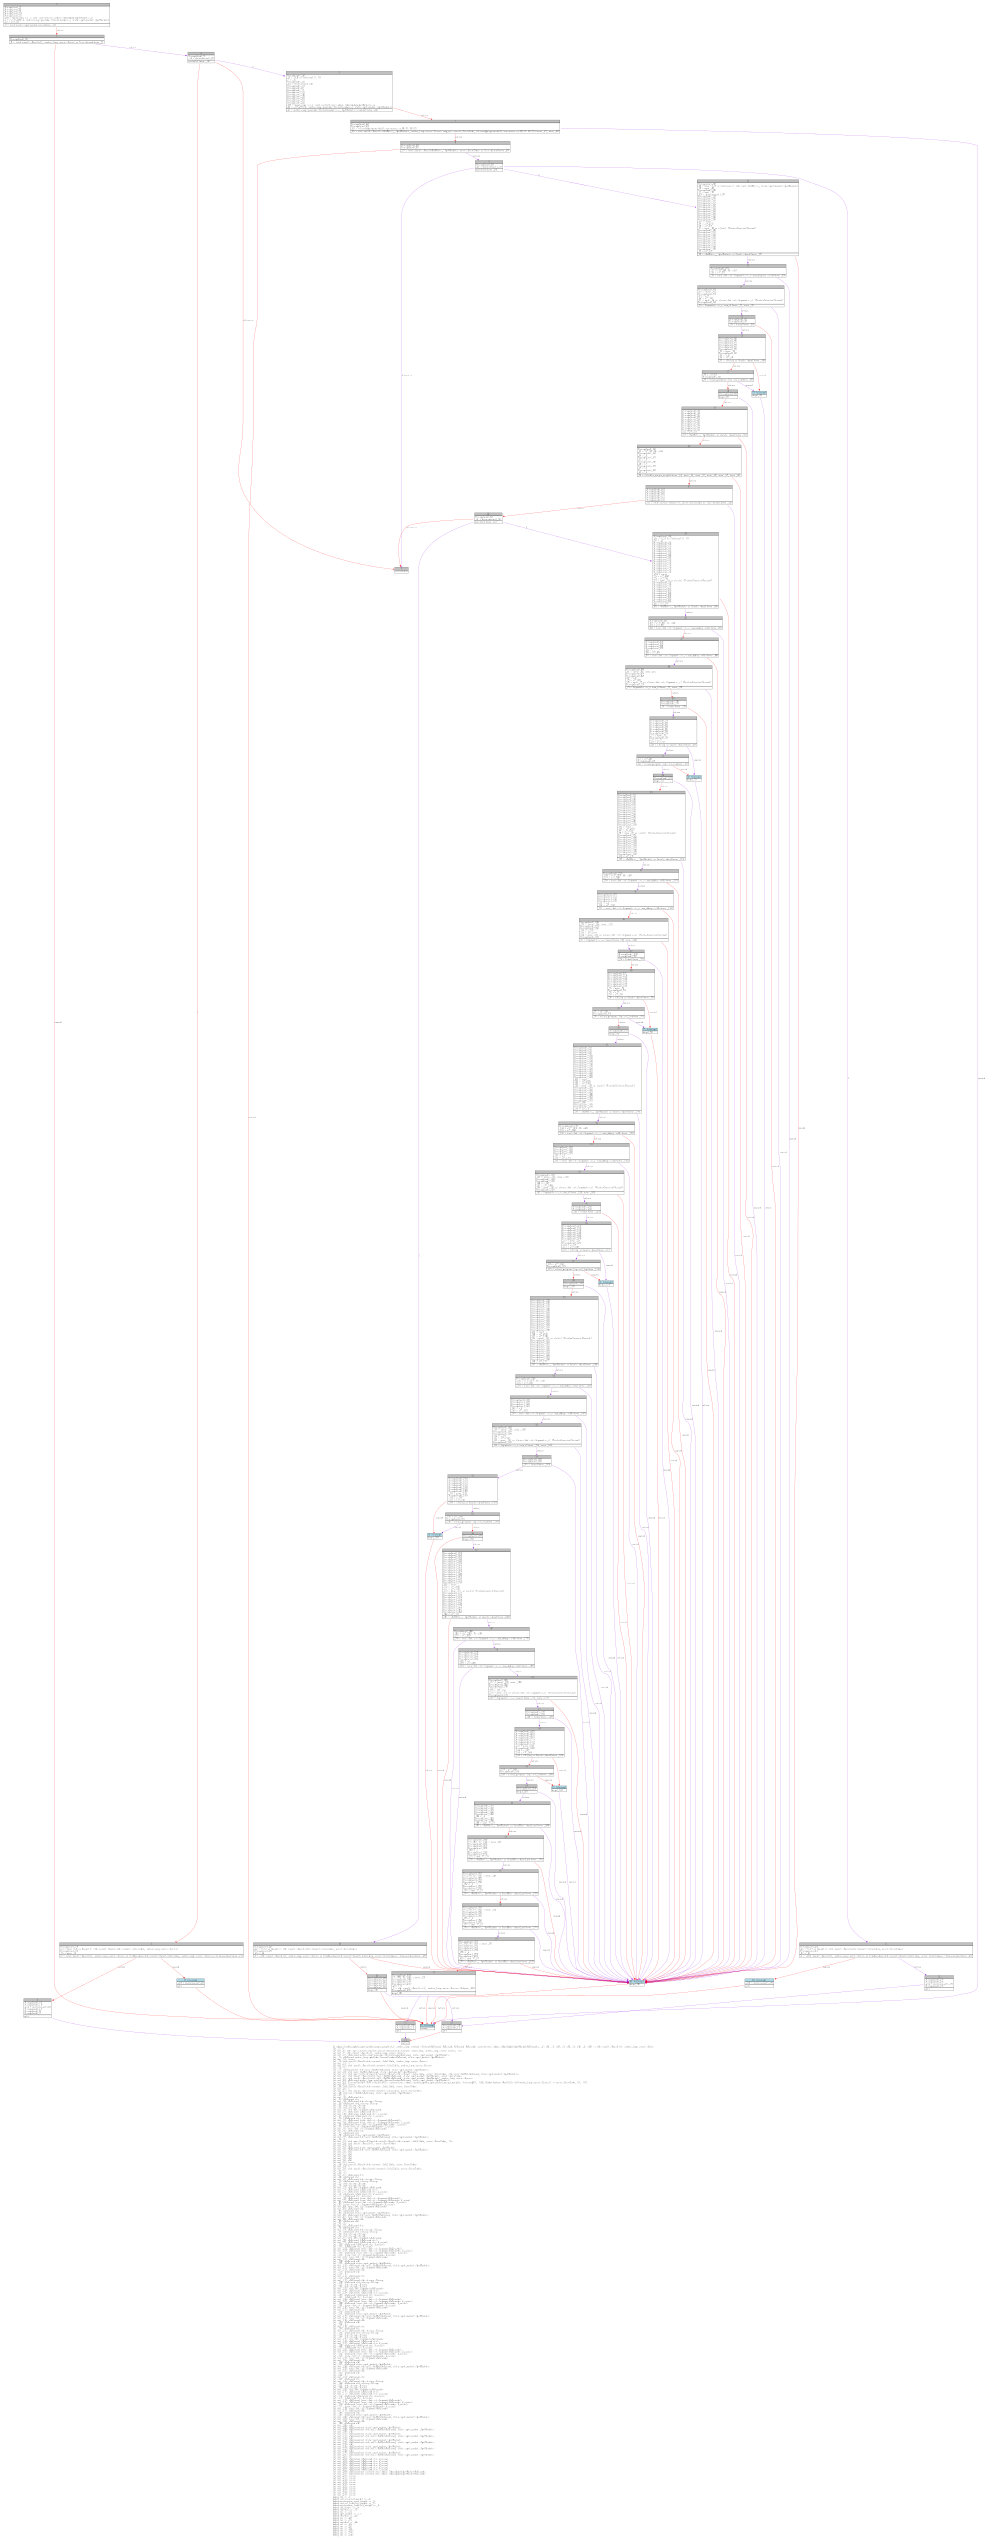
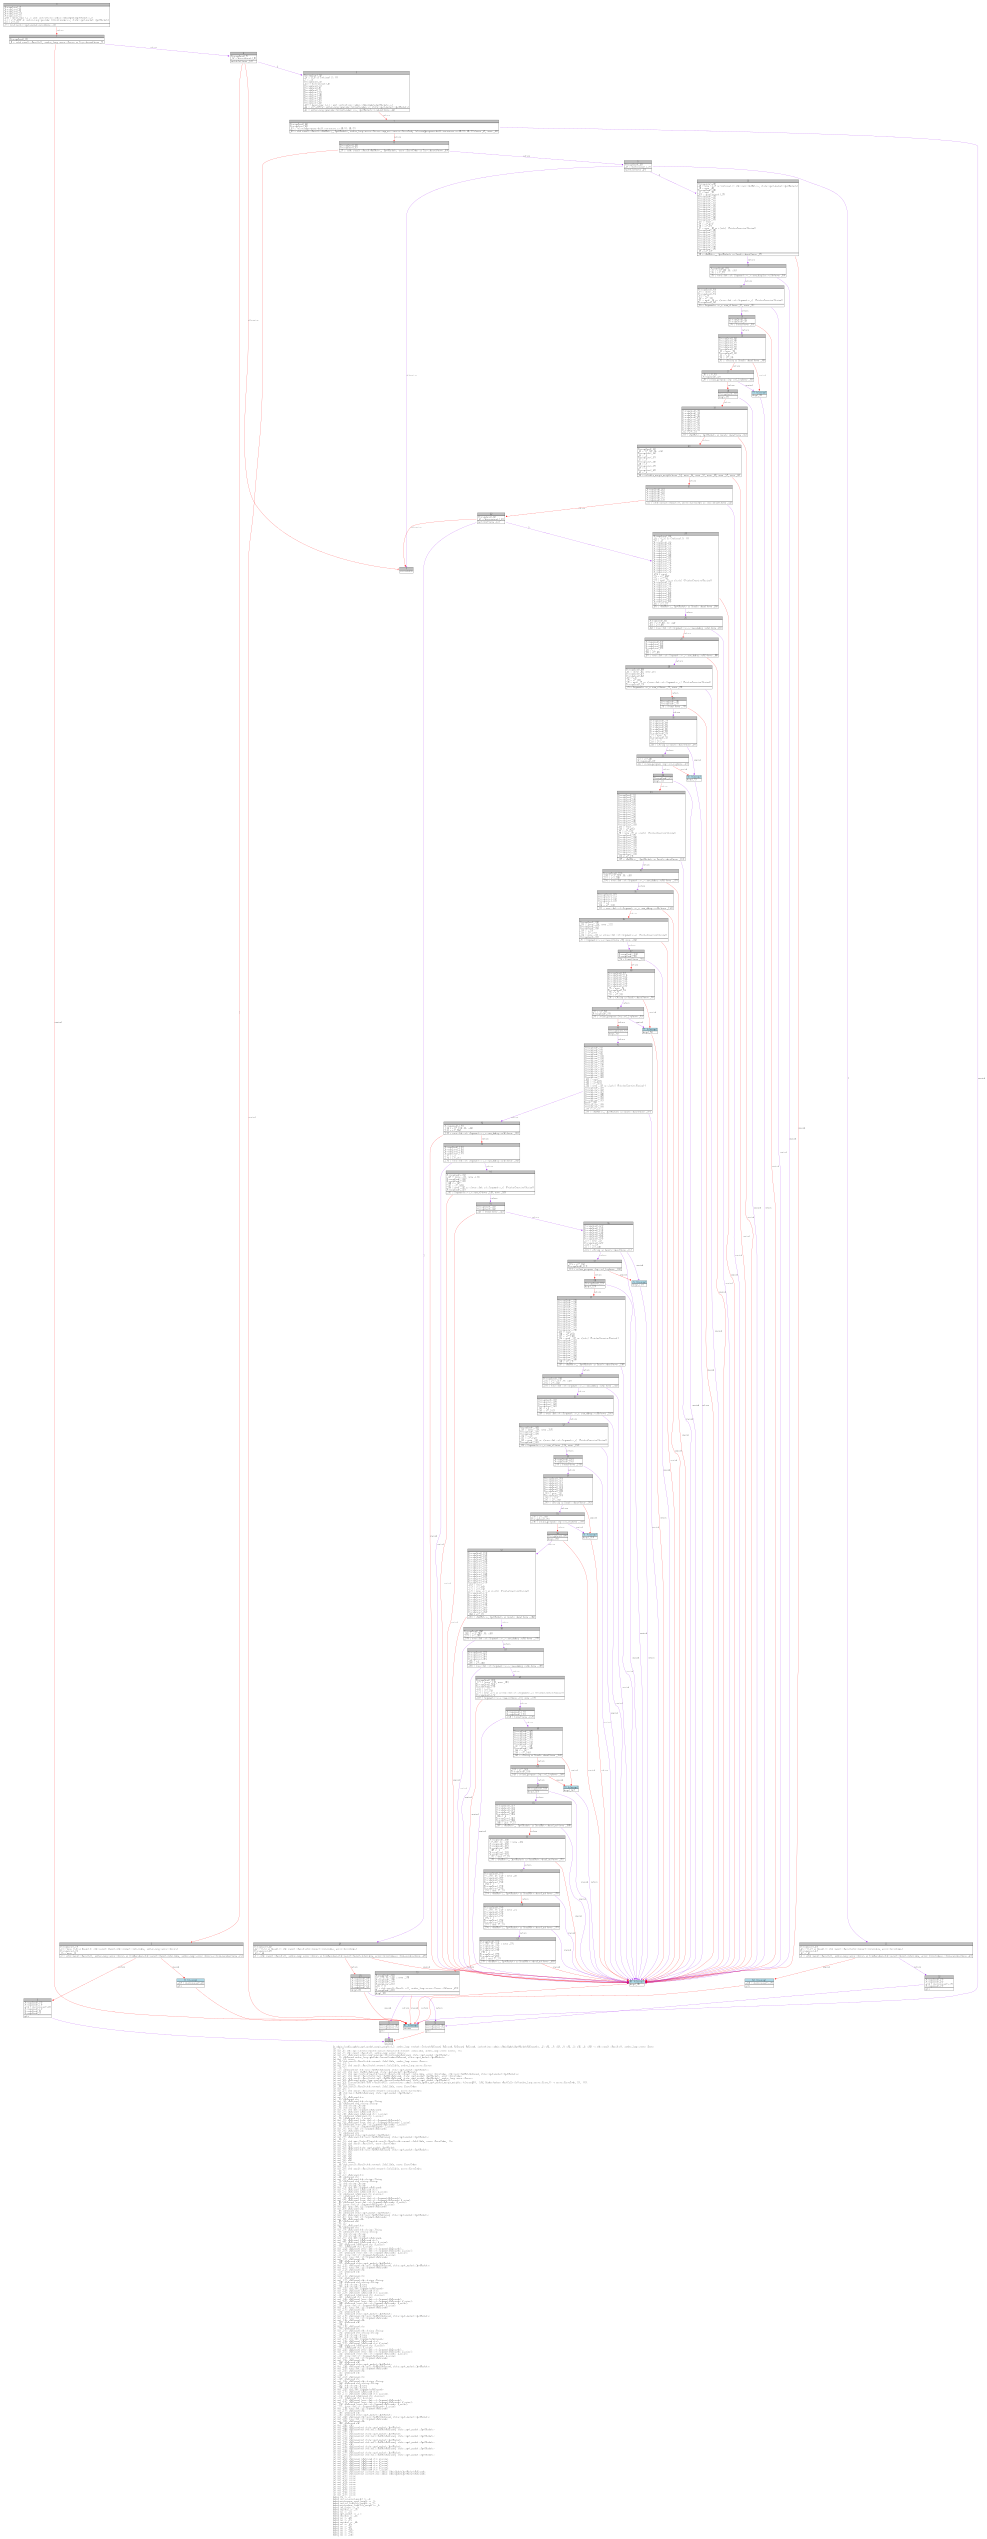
edge "40" -> "80 (cleanup)": now "46" -> "80 (cleanup)"
